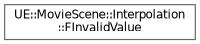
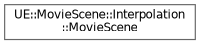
node "UE::MovieScene::Interpolation ::FInvalidValue": label "UE::MovieScene::Interpolation ::FInvalidValue" -> "UE::MovieScene::Interpolation ::MovieScene"
